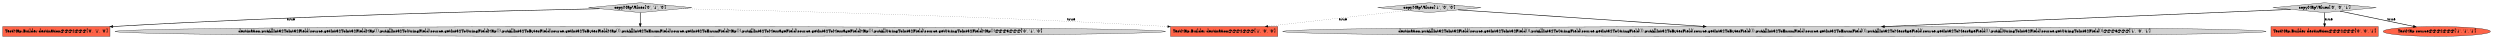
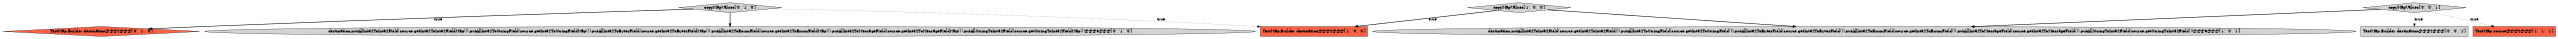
edge "copyMapValues['1', '0', '0']" -> "TestMap.Builder destination@@@2@@@['1', '0', '0']": style dotted -> bold
edge "copyMapValues['0', '0', '1']" -> "TestMap.Builder destination@@@2@@@['0', '0', '1']": style bold -> dotted
edge "copyMapValues['0', '0', '1']" -> "TestMap source@@@2@@@['1', '1', '1']": style bold -> dotted
node "TestMap.Builder destination@@@2@@@['0', '1', '0']": shape box -> diamond
node "TestMap.Builder destination@@@2@@@['0', '0', '1']": fillcolor tomato -> lightgray
node "TestMap source@@@2@@@['1', '1', '1']": shape ellipse -> box
